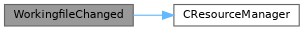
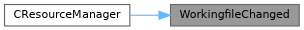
edge "WorkingfileChanged" -> "CResourceManager": reversed
